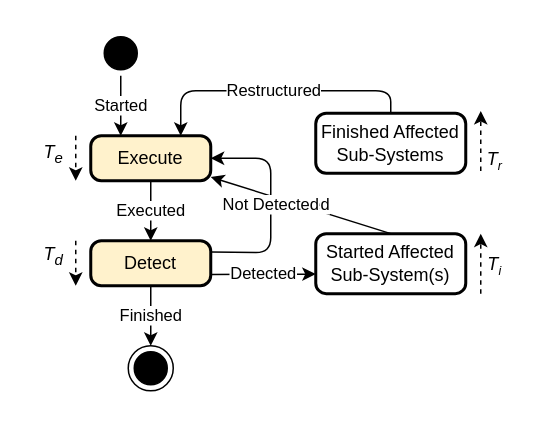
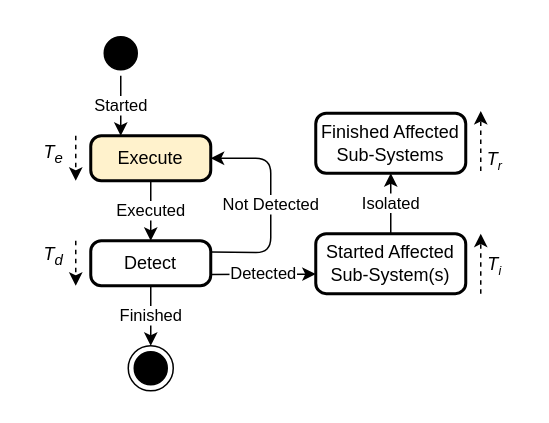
edge "Finished Affected Sub-Systems" -> "Execute": removed, label "Restructured"
edge "Started Affected Sub-System(s)" -> "Execute": now "Started Affected Sub-System(s)" -> "Finished Affected Sub-Systems"
node "Detect": fillcolor #fff2cc -> #ffffff
